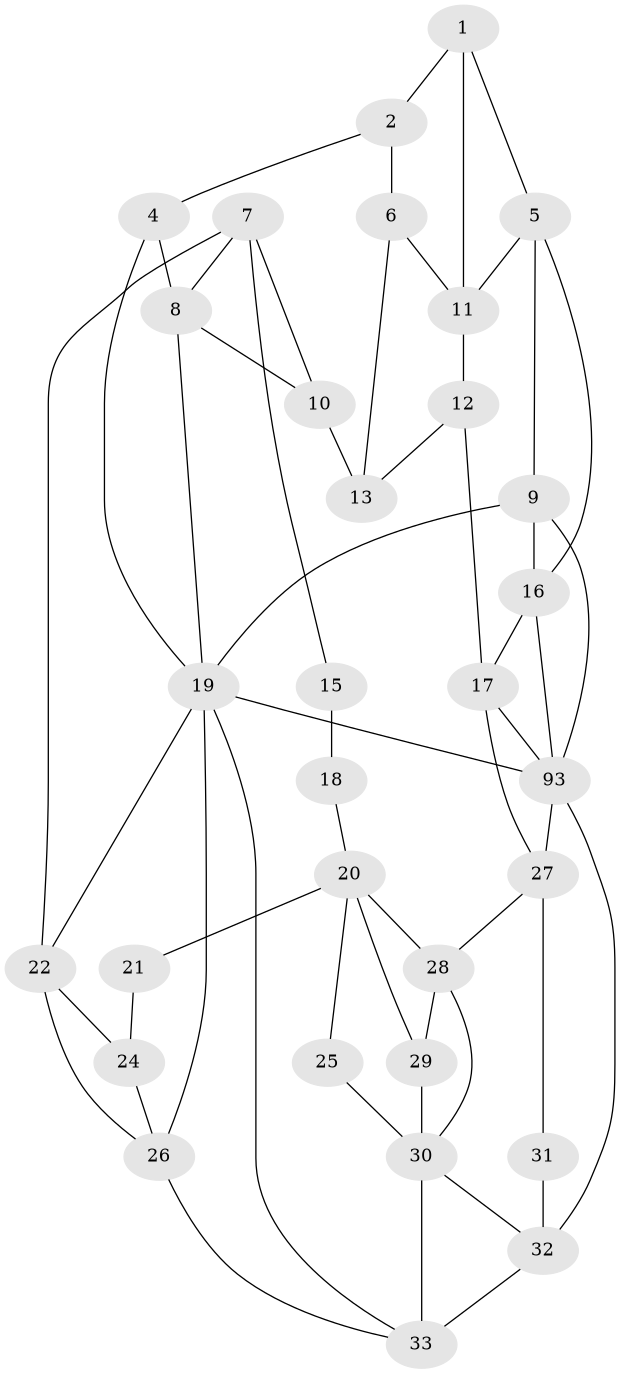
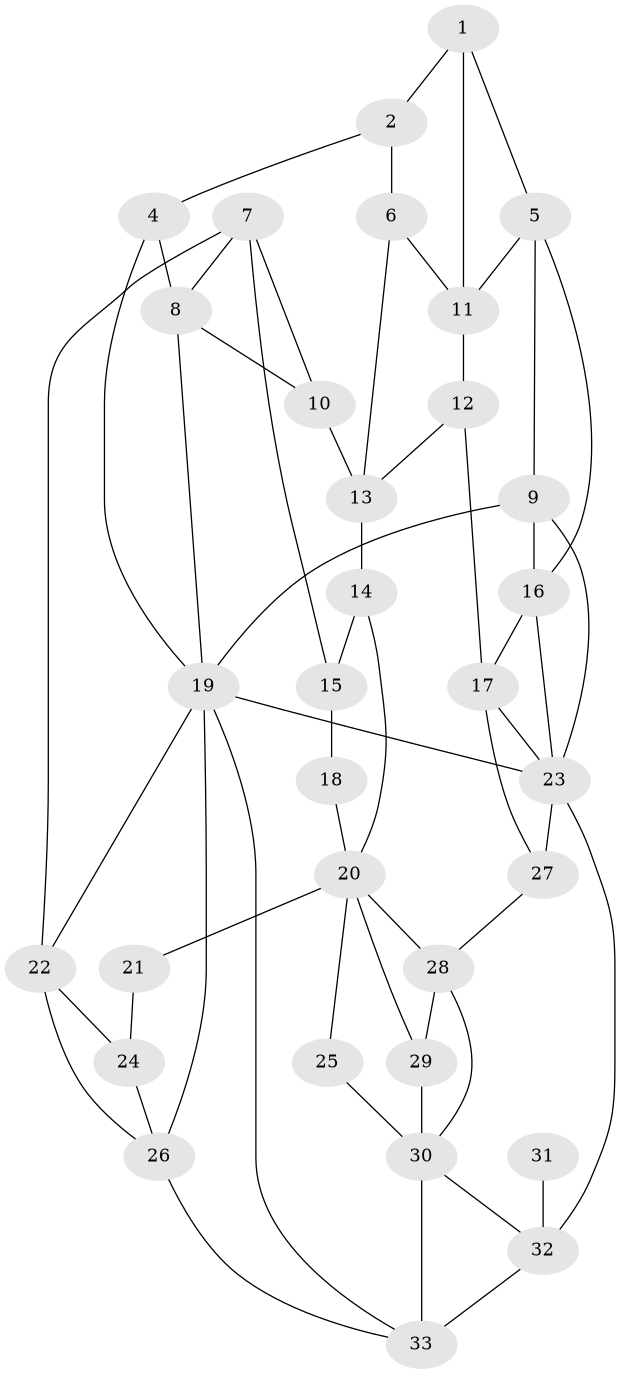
node "14": added
node "93": label "93" -> "23"
edge "27" -- "31": removed
